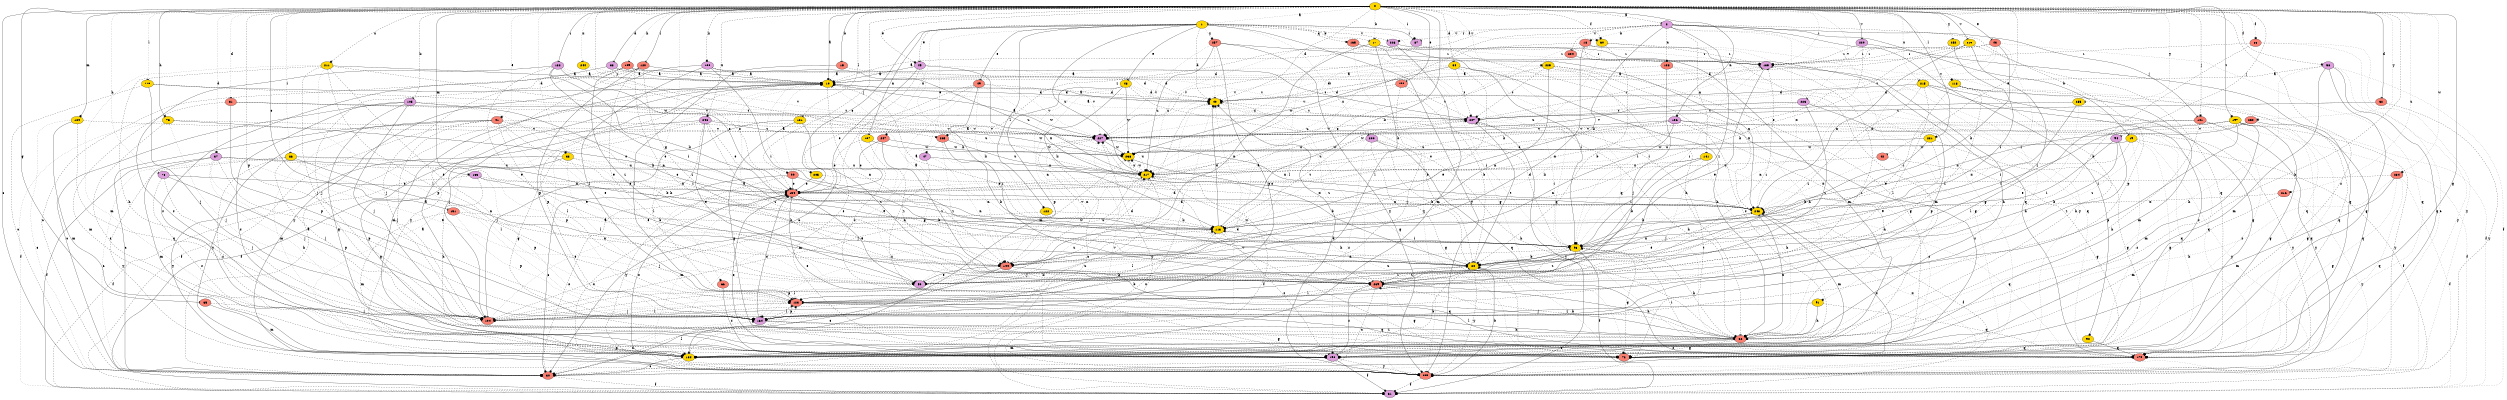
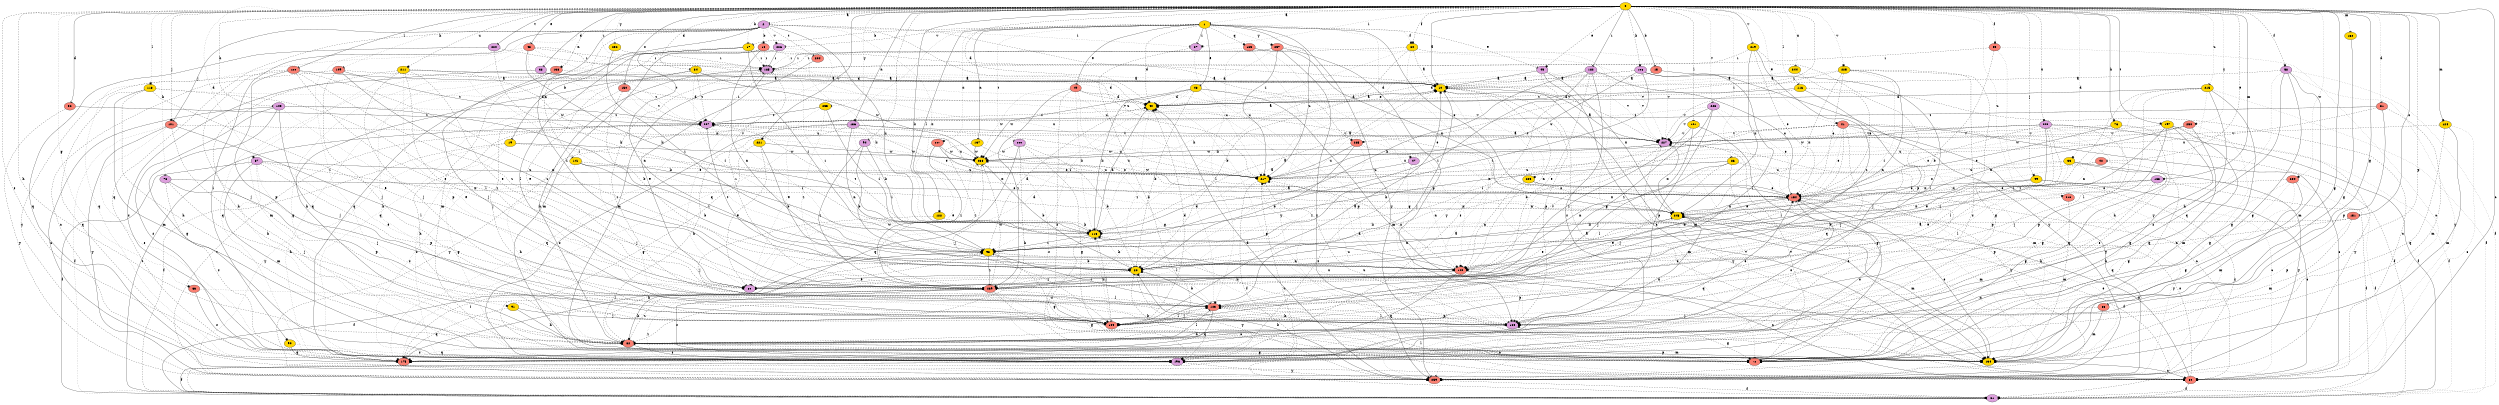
node "132": added
node "99": fillcolor salmon -> gold
edge "259" -> "154": style dashed -> dotted
